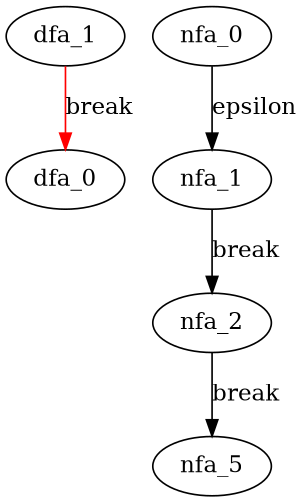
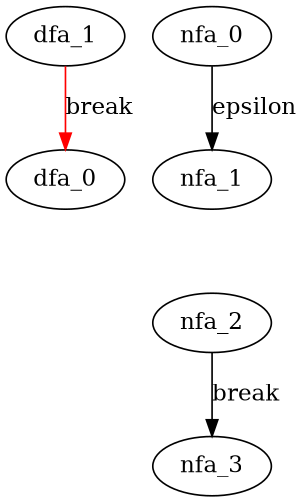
edge "nfa_1" -> "nfa_2": removed, label "break"
node "nfa_5": label "nfa_5" -> "nfa_3"
